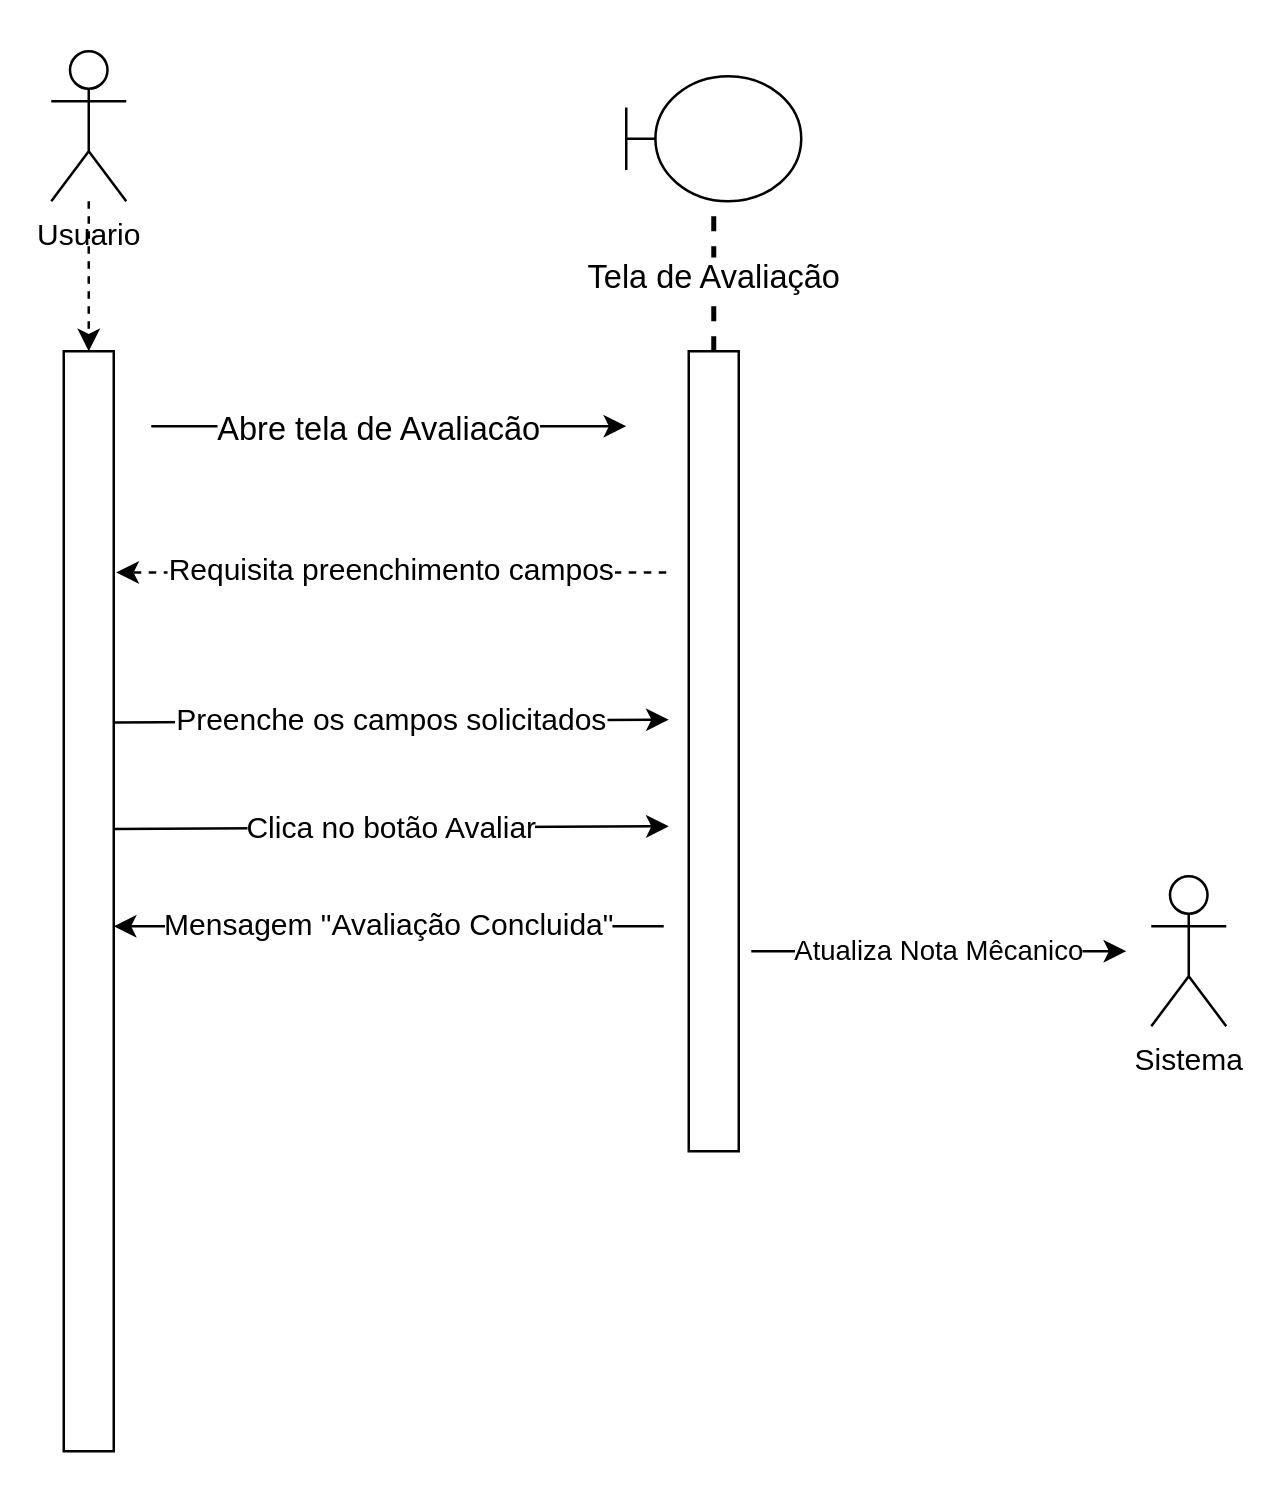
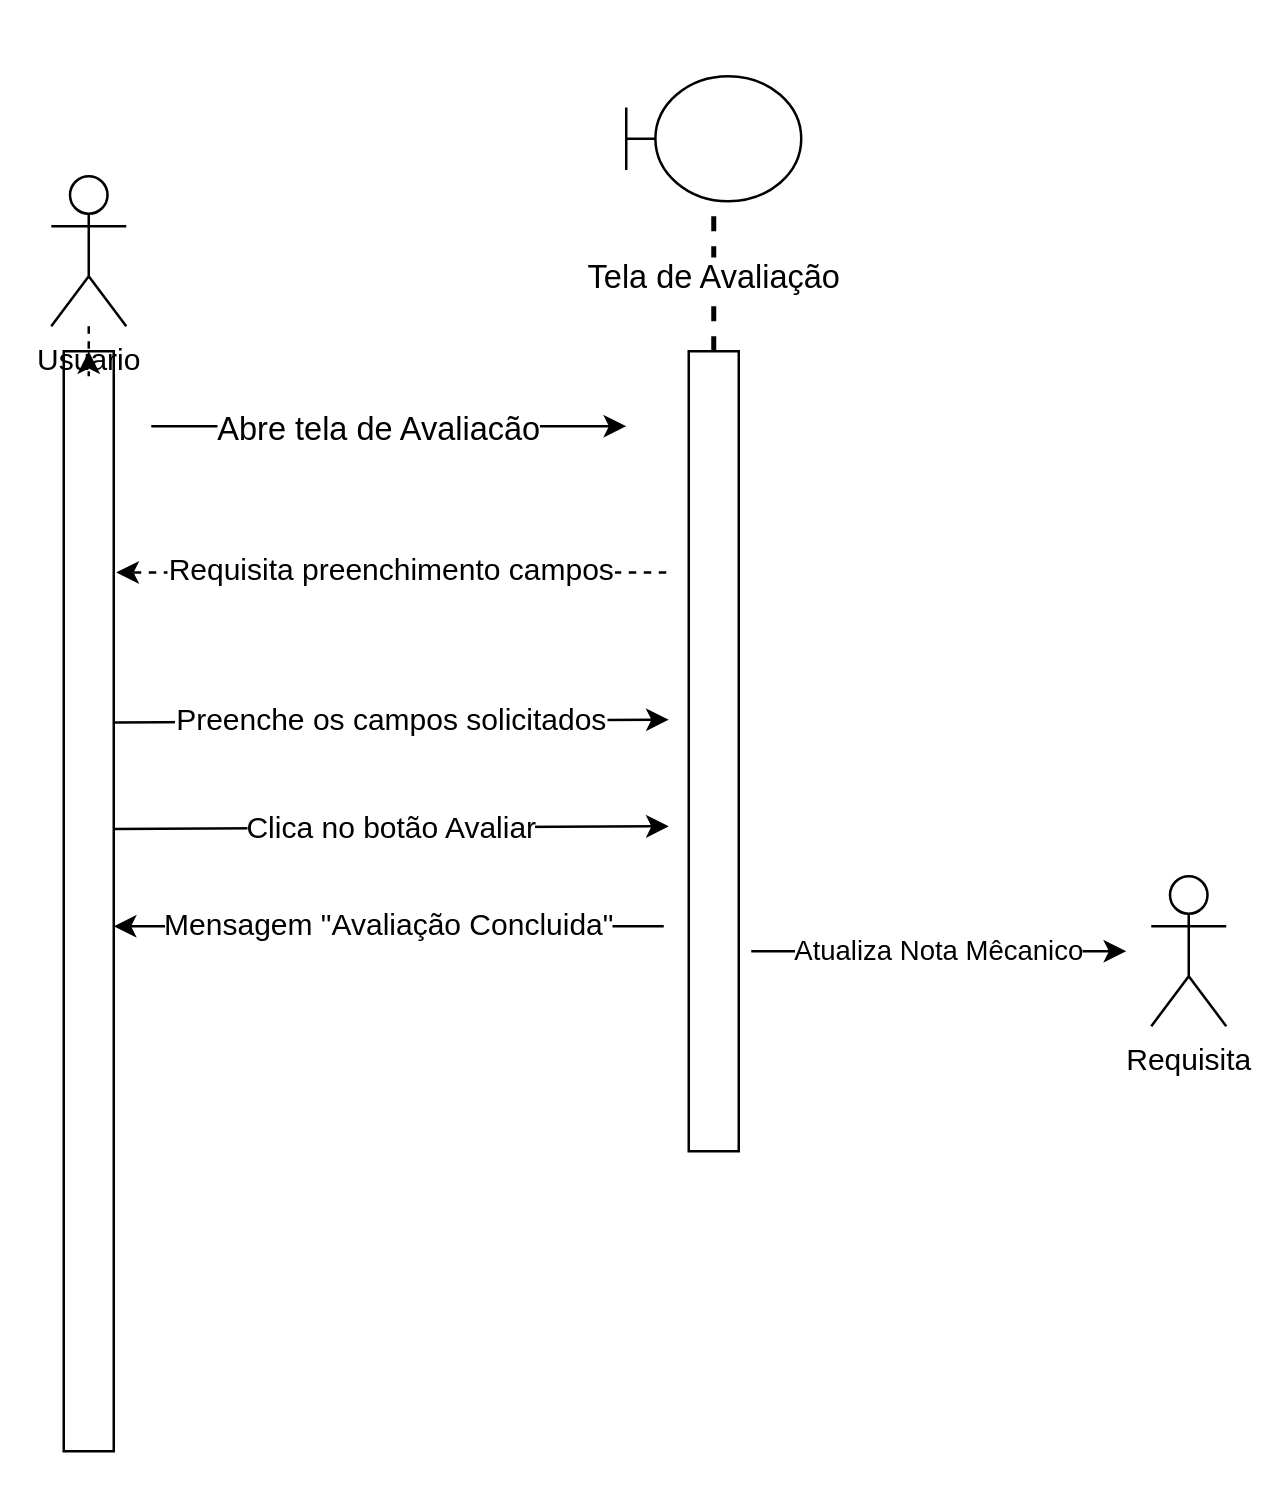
node "Usuario": moved (89, 126) -> (89, 251)
node "Sistema": label "Sistema" -> "Requisita"
